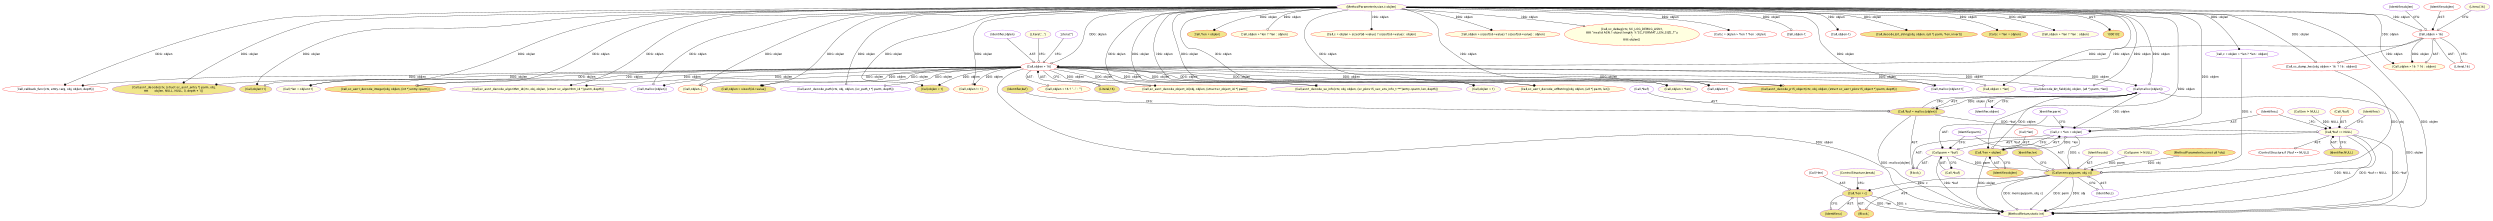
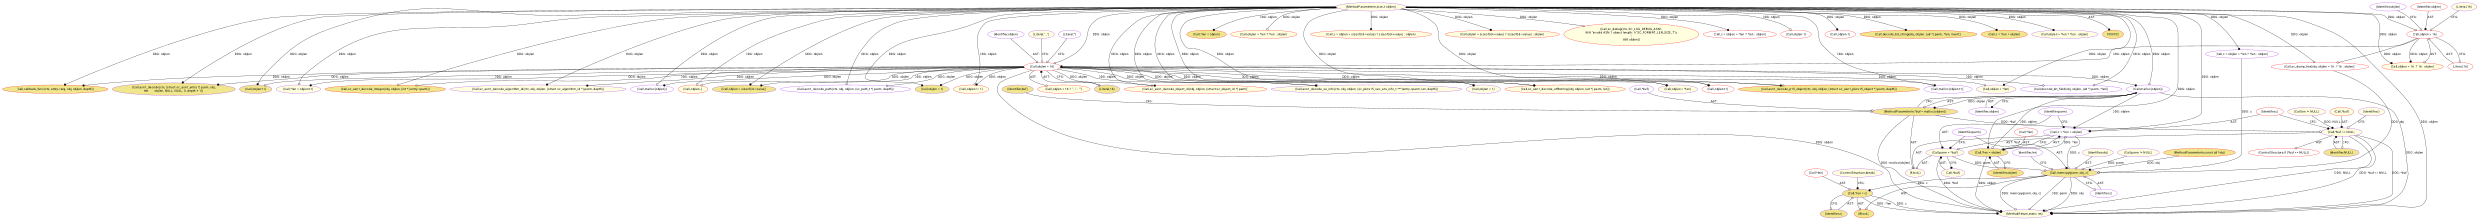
node "(Call,callback_func(ctx, entry->arg, obj, objlen, depth))": fillcolor white -> khaki
node "(Call,*buf = malloc(objlen))": label "(Call,*buf = malloc(objlen))" -> "(MethodParameterIn,*buf = malloc(objlen))"
node "(Identifier,len)": fillcolor khaki -> white
